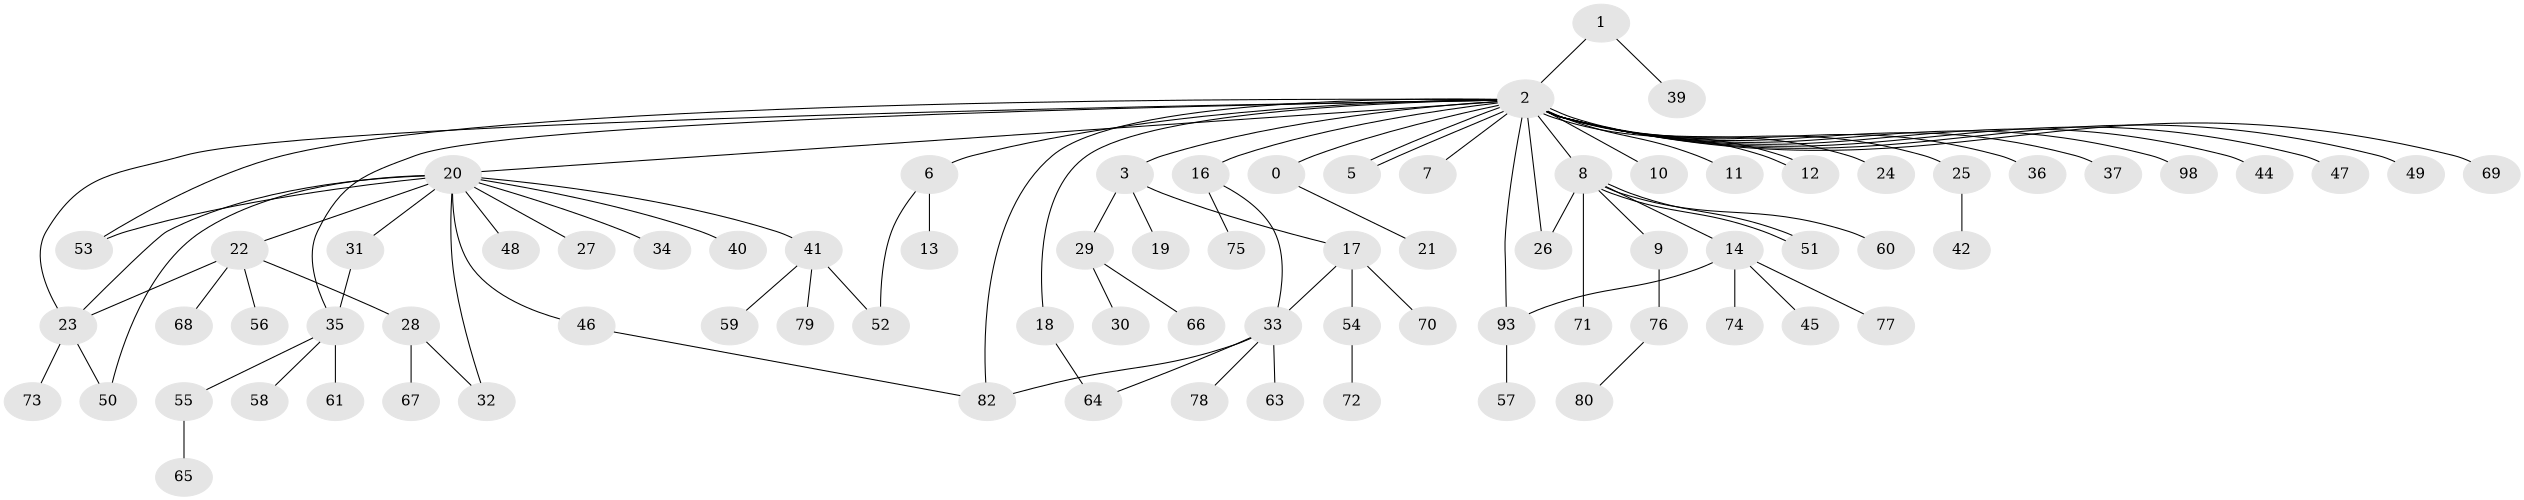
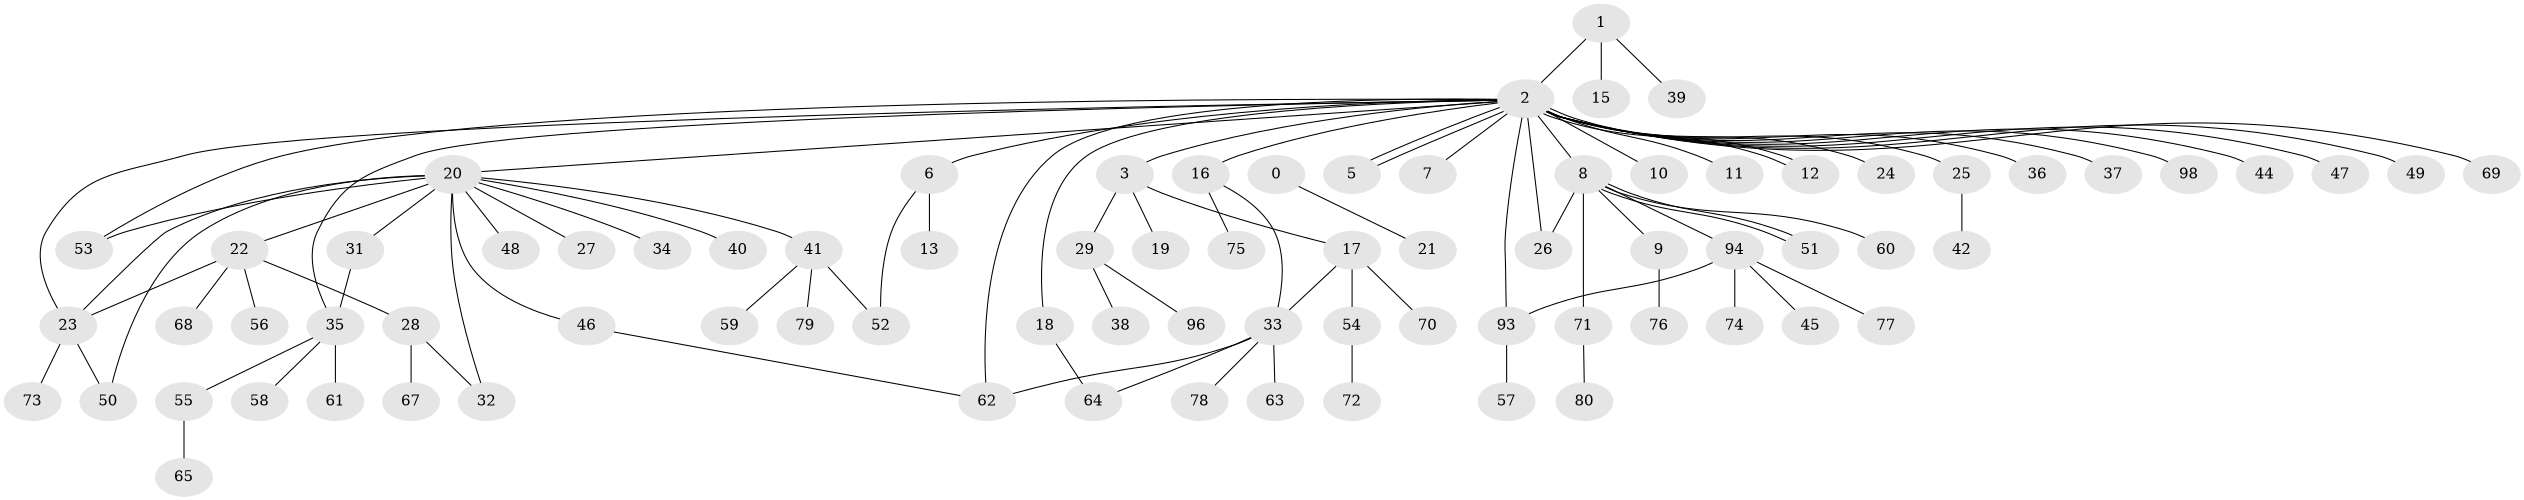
node "15": added
edge "2" -- "0": removed
node "14": label "14" -> "94"
node "30": label "30" -> "38"
node "66": label "66" -> "96"
edge "76" -- "80": now "71" -- "80"
node "82": label "82" -> "62"
